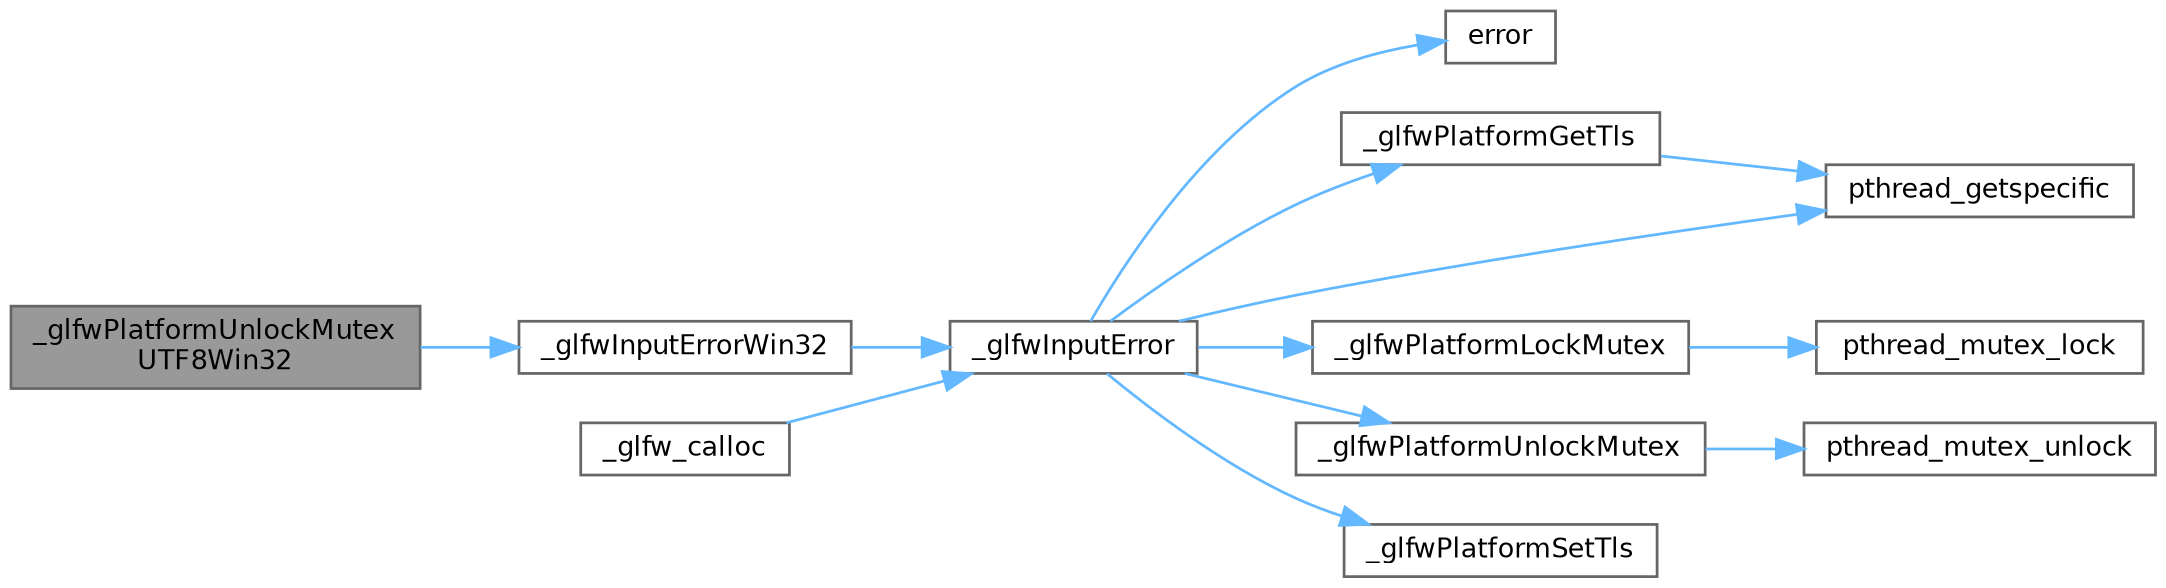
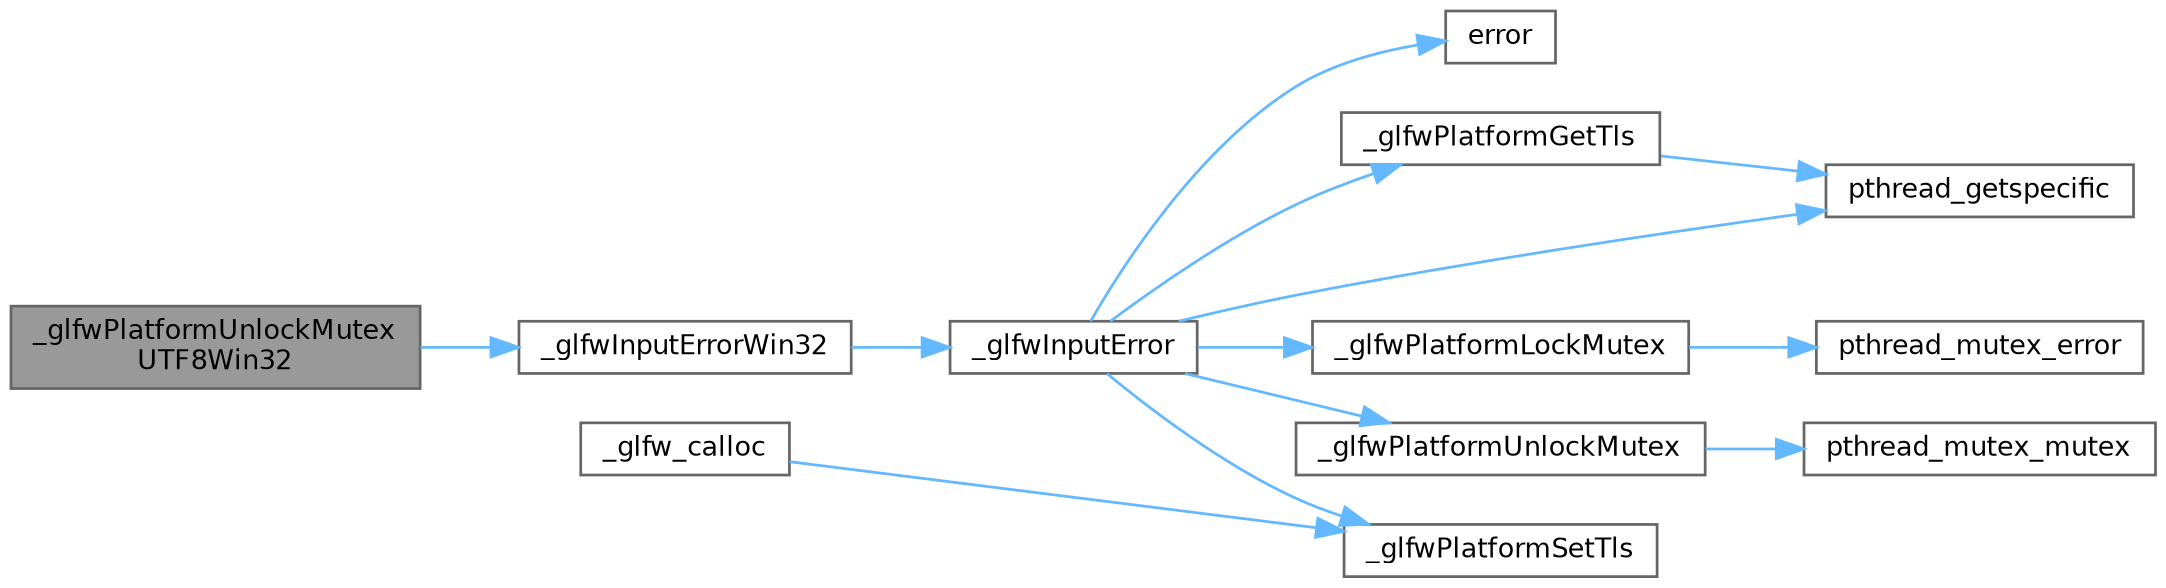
node "pthread_mutex_lock": label "pthread_mutex_lock" -> "pthread_mutex_error"
edge "_glfw_calloc" -> "_glfwInputError": now "_glfw_calloc" -> "_glfwPlatformSetTls"
node "pthread_mutex_unlock": label "pthread_mutex_unlock" -> "pthread_mutex_mutex"
